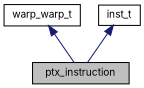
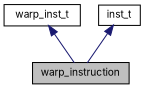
node "warp_warp_t": label "warp_warp_t" -> "warp_inst_t"
node "ptx_instruction": label "ptx_instruction" -> "warp_instruction"
